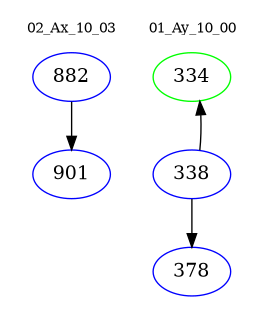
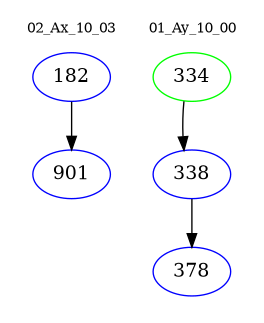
node "882": label "882" -> "182"
edge "338" -> "334": reversed
